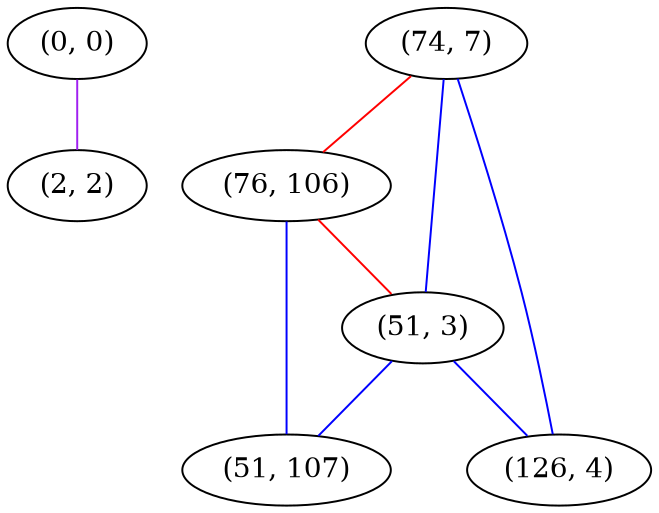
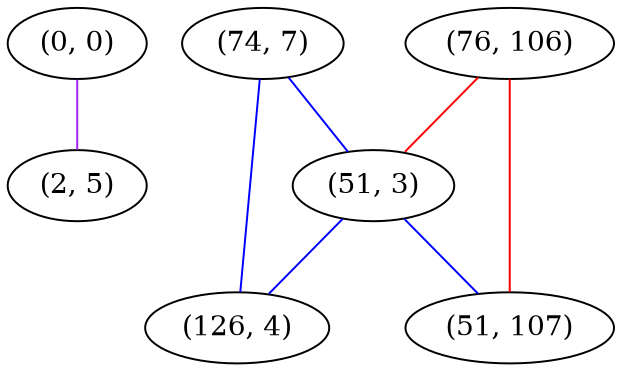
edge "(74, 7)" -- "(76, 106)": removed
node "(2, 2)": label "(2, 2)" -> "(2, 5)"
edge "(76, 106)" -- "(51, 107)": color blue -> red
